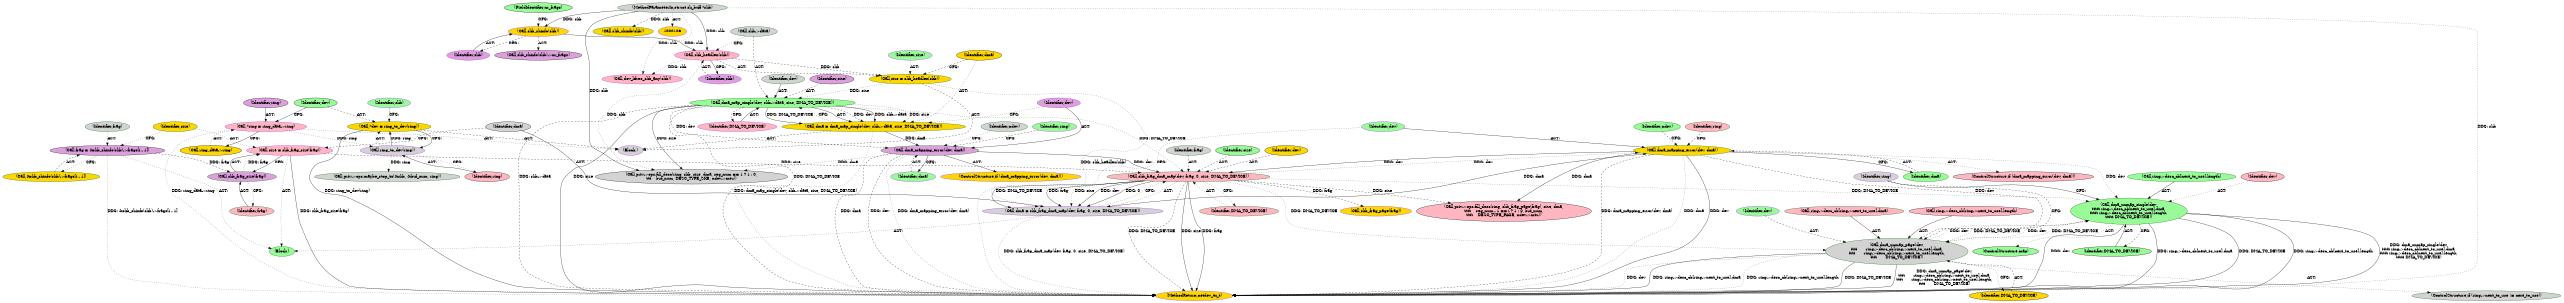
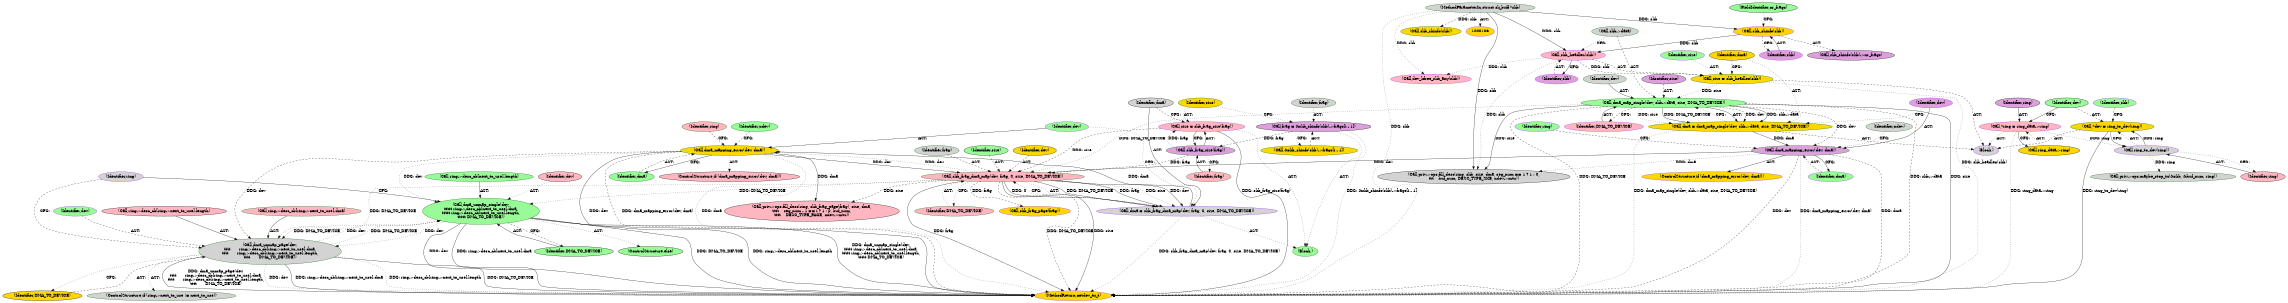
edge "(Call,skb_frag_size(frag))" -> "(Call,skb_frag_dma_map(dev, frag, 0, size, DMA_TO_DEVICE))": added, label "DDG: frag"
node "(ControlStructure,map)": label "(ControlStructure,map)" -> "(ControlStructure,else)"
